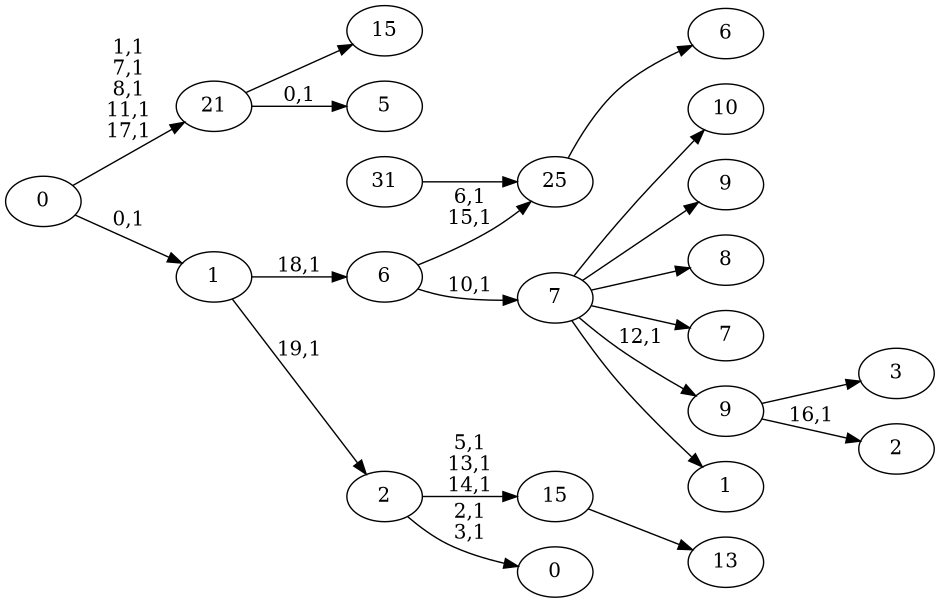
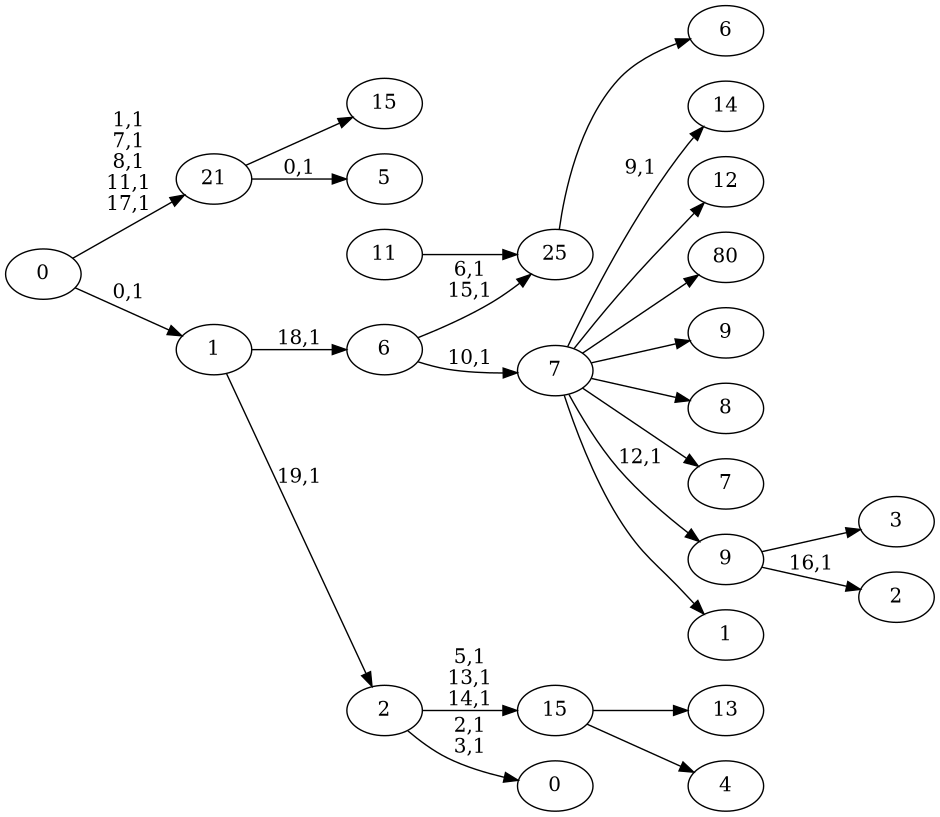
node "14": added
node "10": label "10" -> "80"
node "31": label "31" -> "11"
node "12": added
node "4": added
